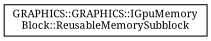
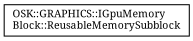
node "GRAPHICS::GRAPHICS::IGpuMemory Block::ReusableMemorySubblock": label "GRAPHICS::GRAPHICS::IGpuMemory Block::ReusableMemorySubblock" -> "OSK::GRAPHICS::IGpuMemory Block::ReusableMemorySubblock"
